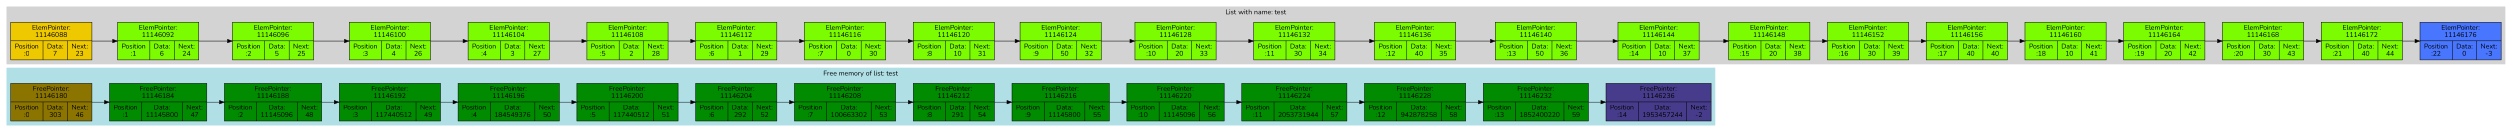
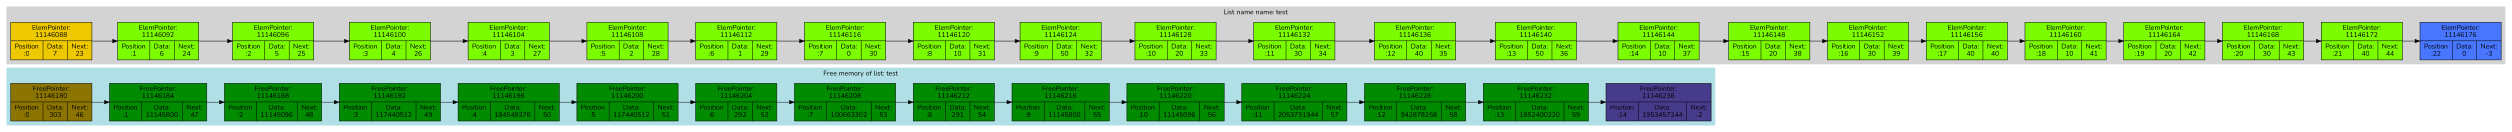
cluster "List with name: test": label "List with name: test" -> "List name name: test"
